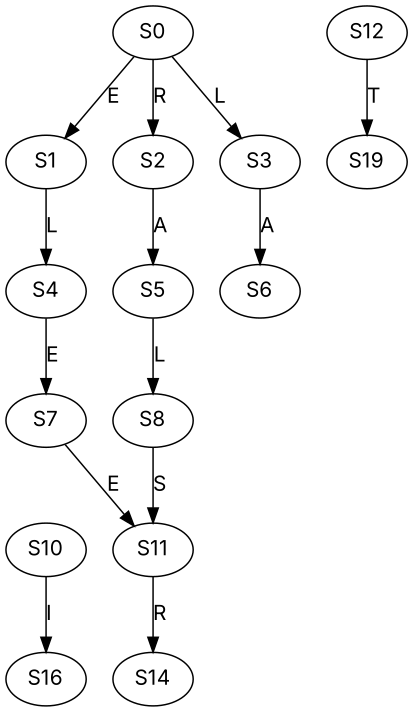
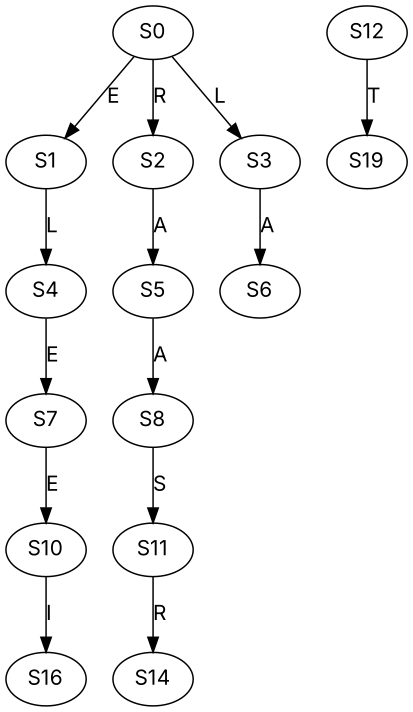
edge "S5" -> "S8": label "L" -> "A"
edge "S7" -> "S11": now "S7" -> "S10"
